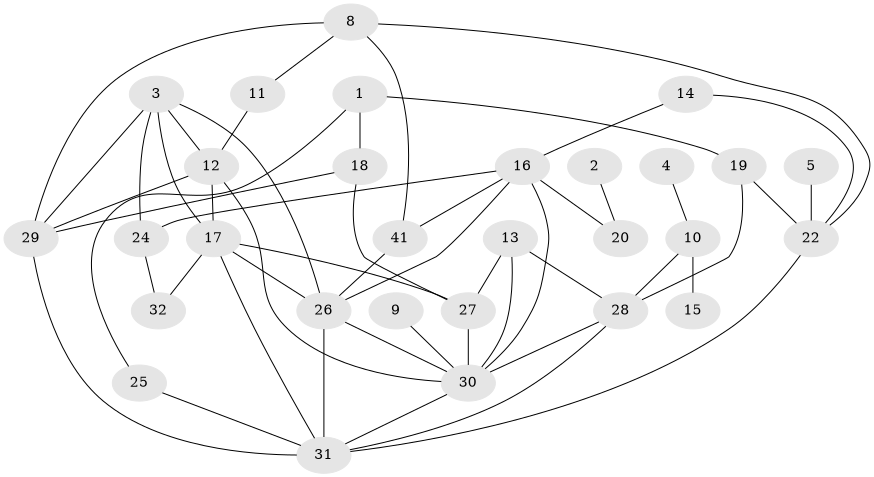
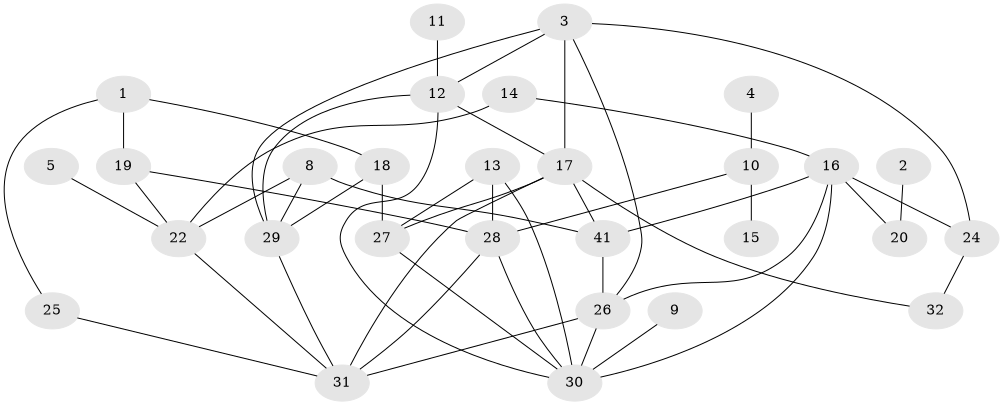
edge "8" -- "11": removed
edge "17" -- "26": now "17" -- "41"
edge "30" -- "31": removed
